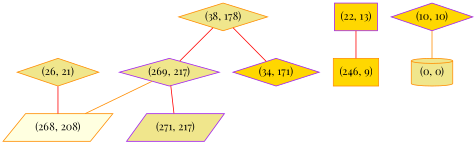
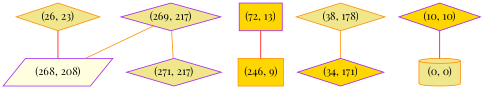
node "(22, 13)": label "(22, 13)" -> "(72, 13)"
edge "(38, 178)" -- "(269, 217)": removed
edge "(38, 178)" -- "(34, 171)": color red -> darkorange
edge "(10, 10)" -- "(0, 0)": color darkorange -> red
node "(26, 21)": label "(26, 21)" -> "(26, 23)"
edge "(269, 217)" -- "(271, 217)": color red -> darkorange
node "(268, 208)": color darkorange -> purple
node "(271, 217)": shape parallelogram -> diamond
